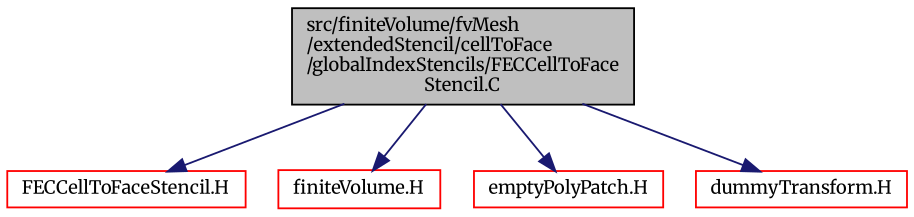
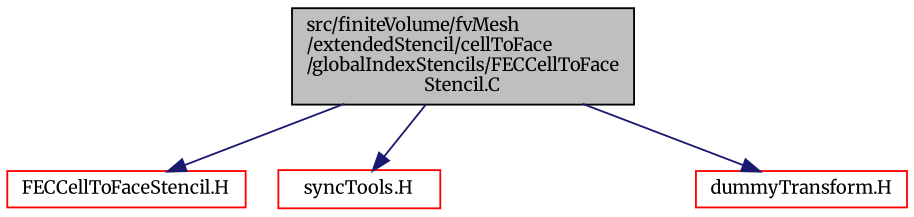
node "finiteVolume.H": label "finiteVolume.H" -> "syncTools.H"
node "emptyPolyPatch.H": removed
